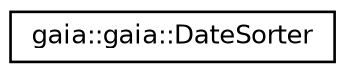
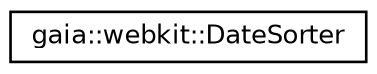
node "gaia::gaia::DateSorter": label "gaia::gaia::DateSorter" -> "gaia::webkit::DateSorter"
